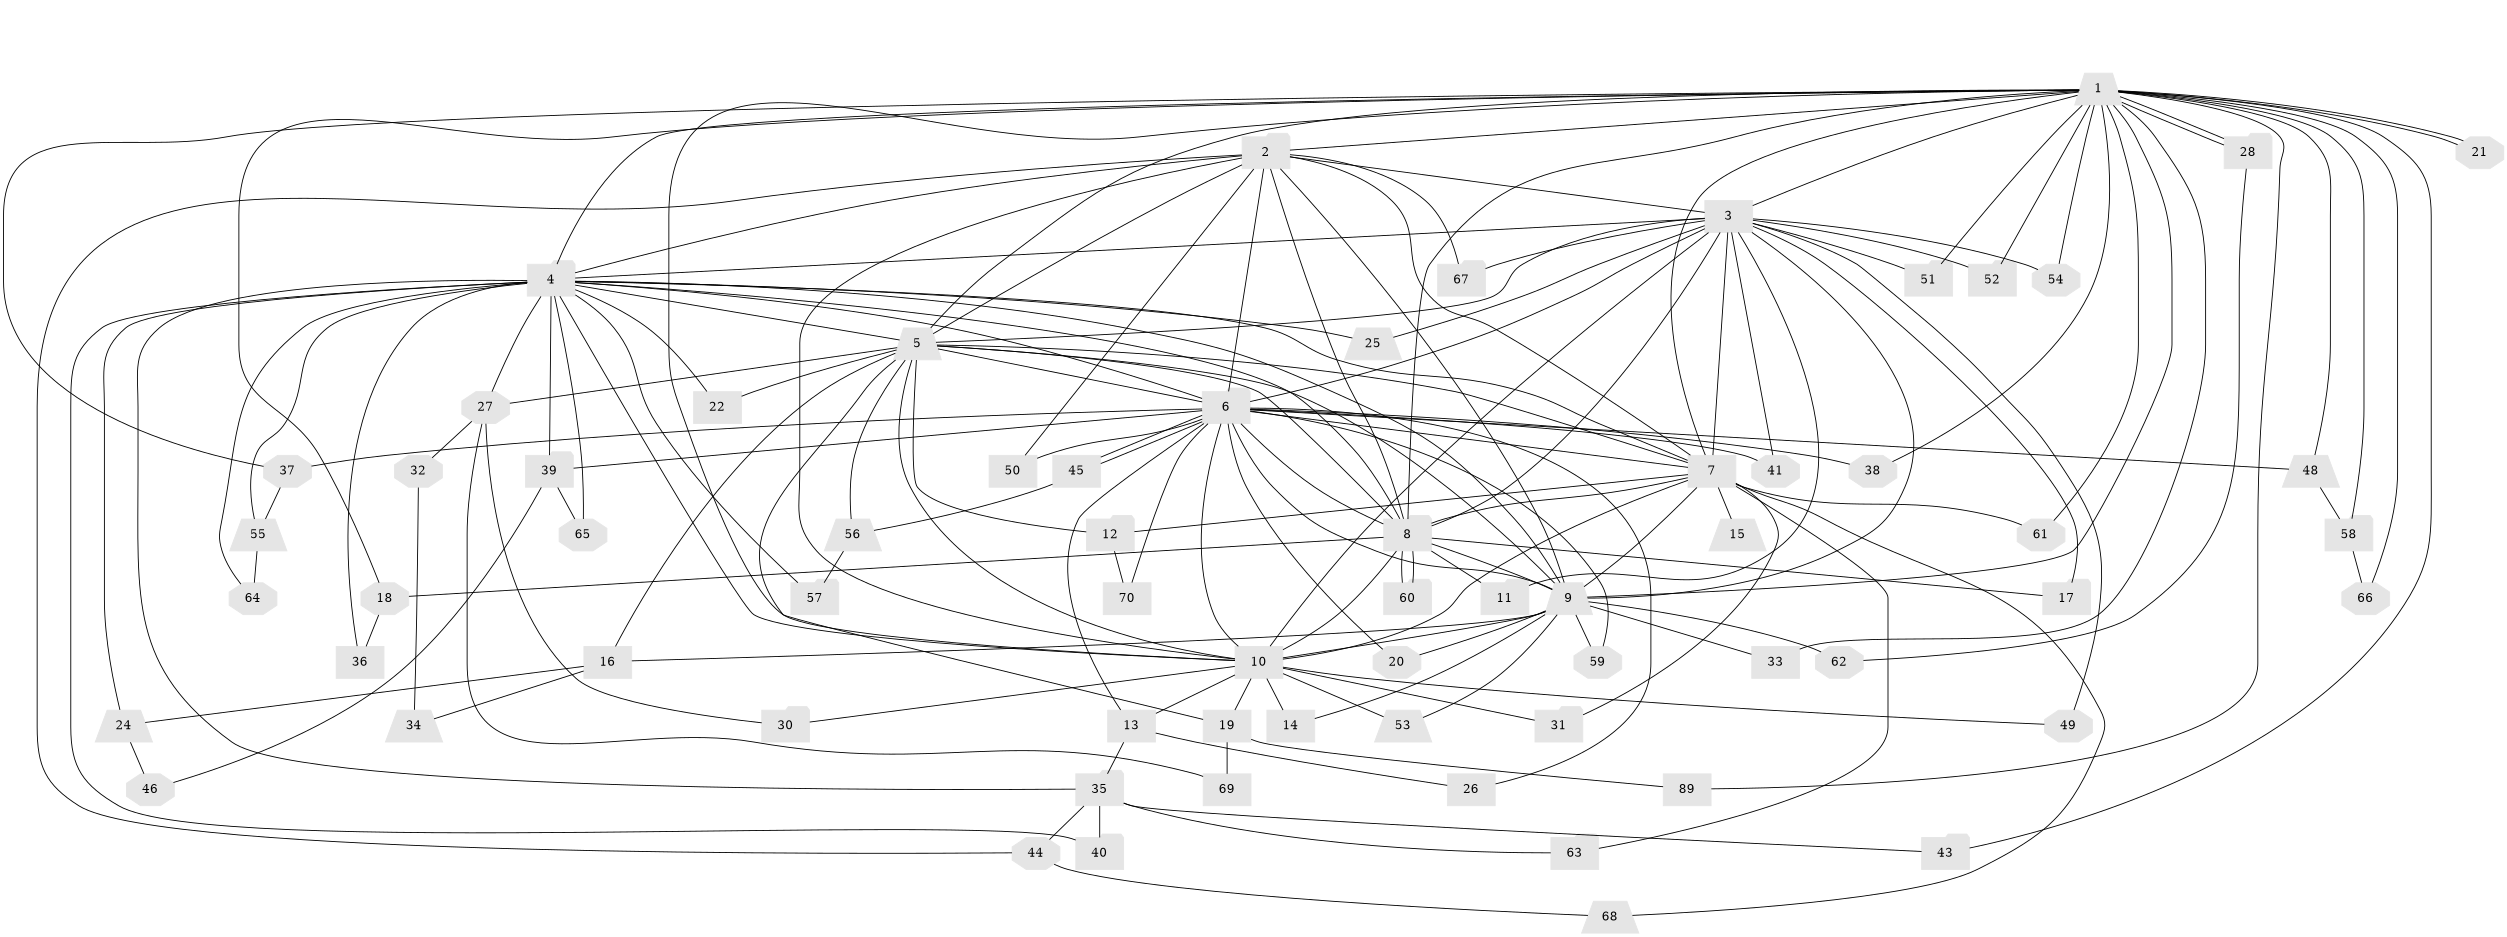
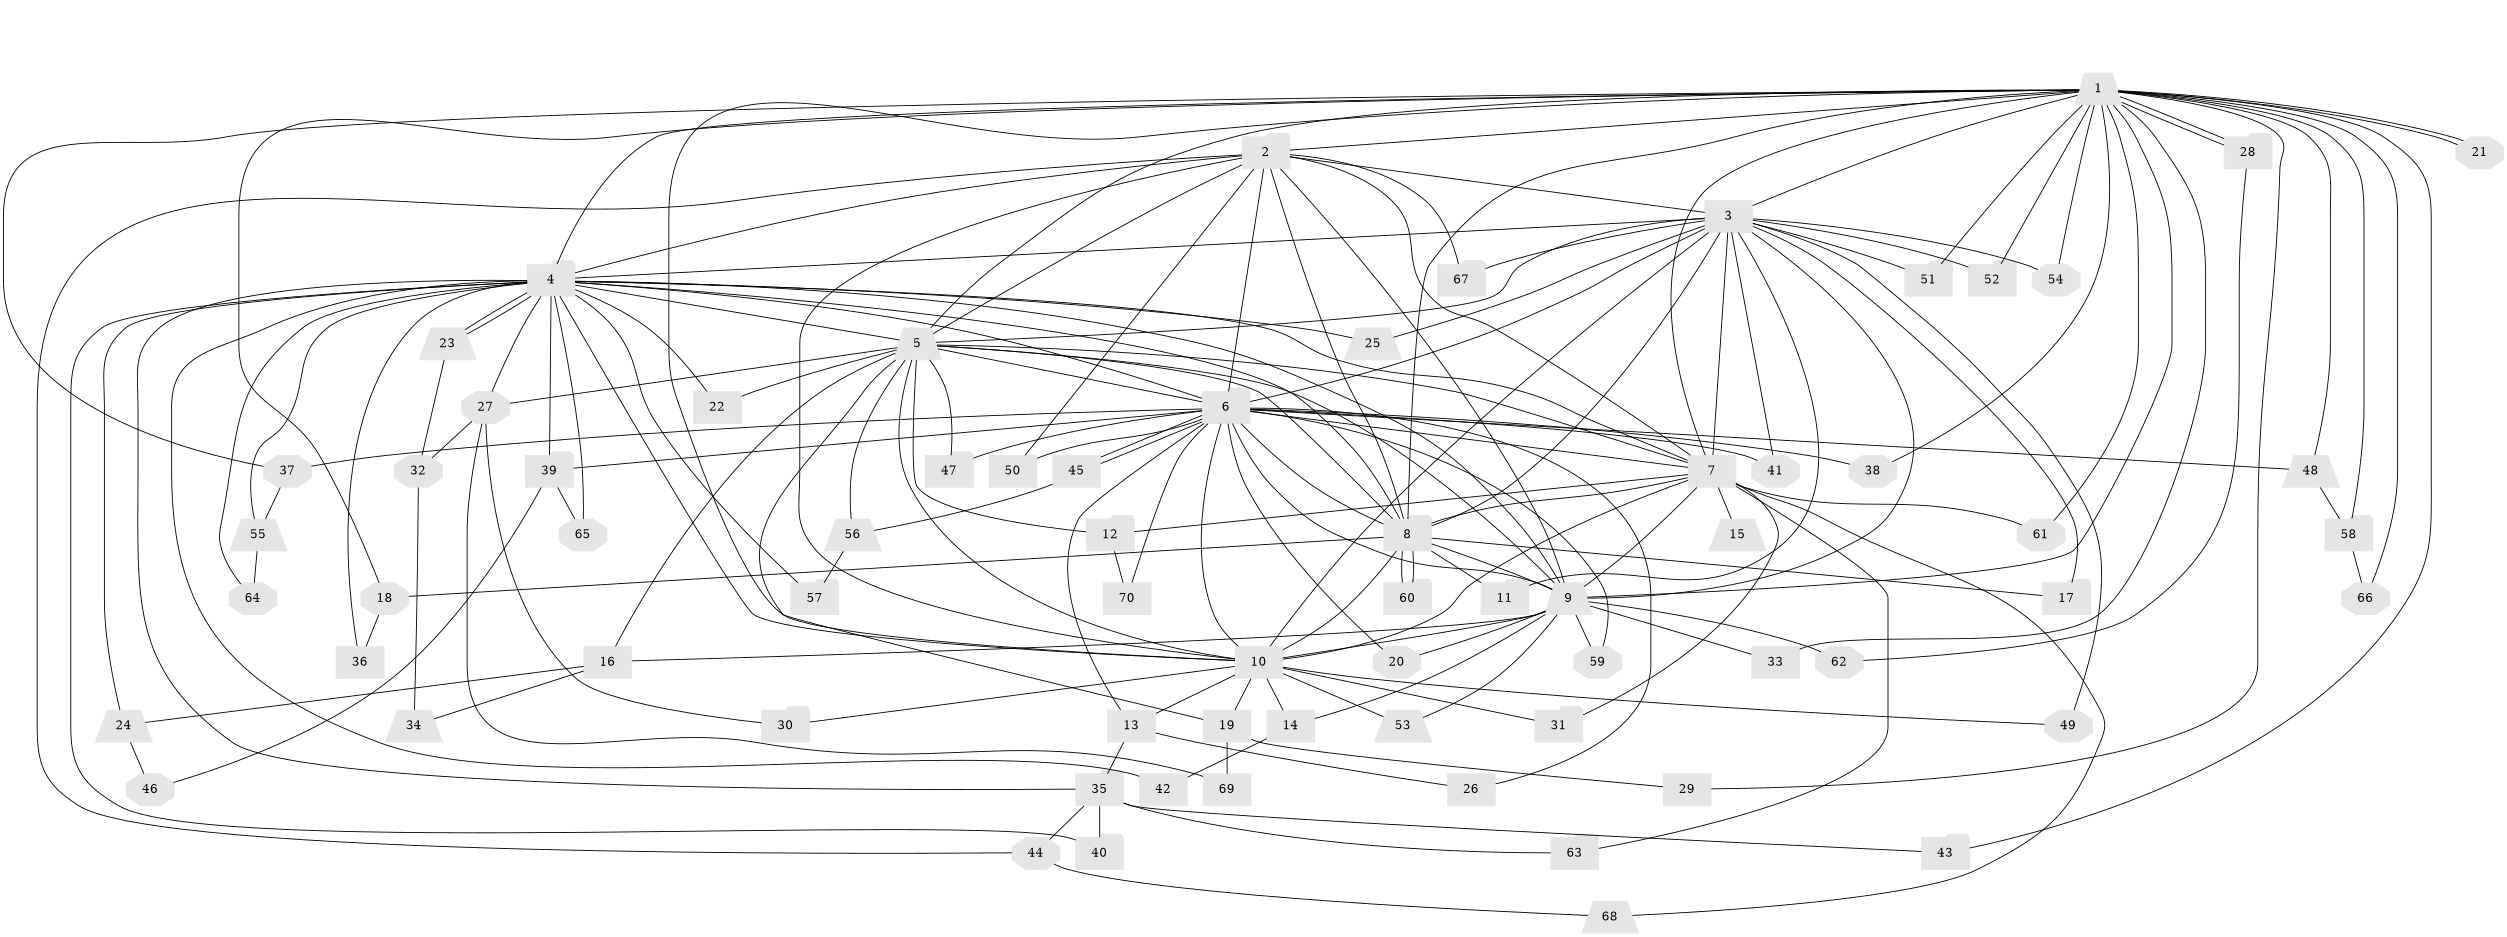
node "23": added
node "47": added
node "42": added
node "89": label "89" -> "29"
